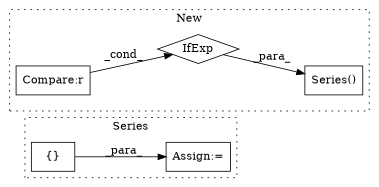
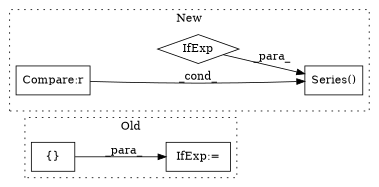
edge "Compare:r" -> "IfExp": now "Compare:r" -> "Series()"
cluster "Series": label "Series" -> "Old"
node "Assign:=": label "Assign:=" -> "IfExp:="
